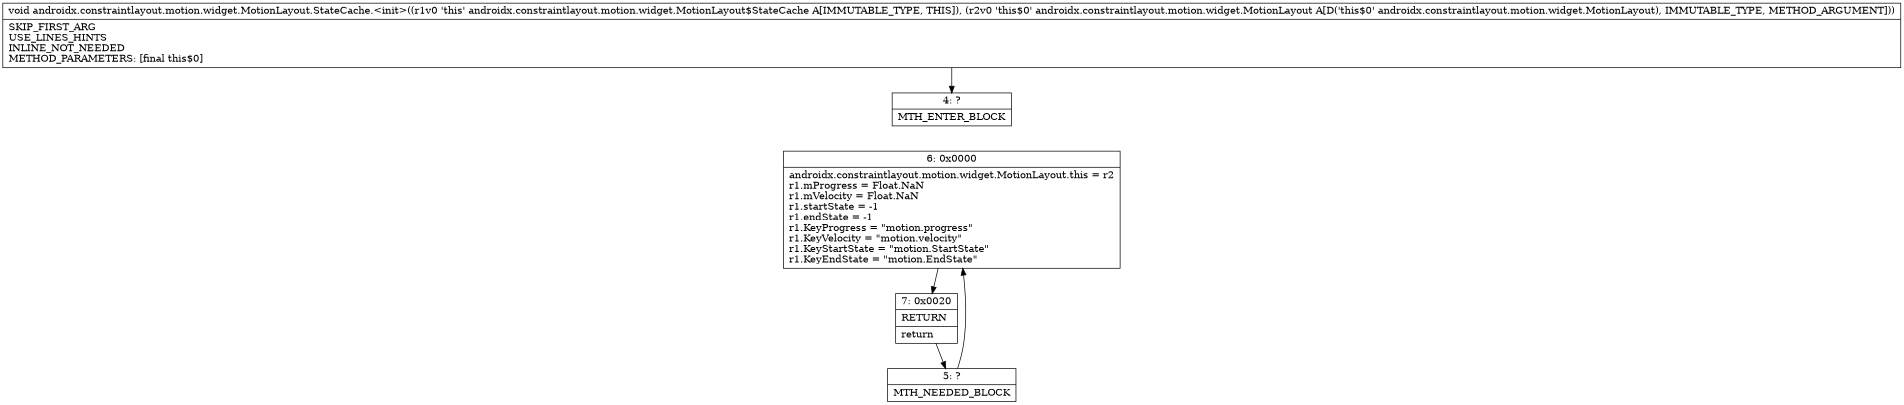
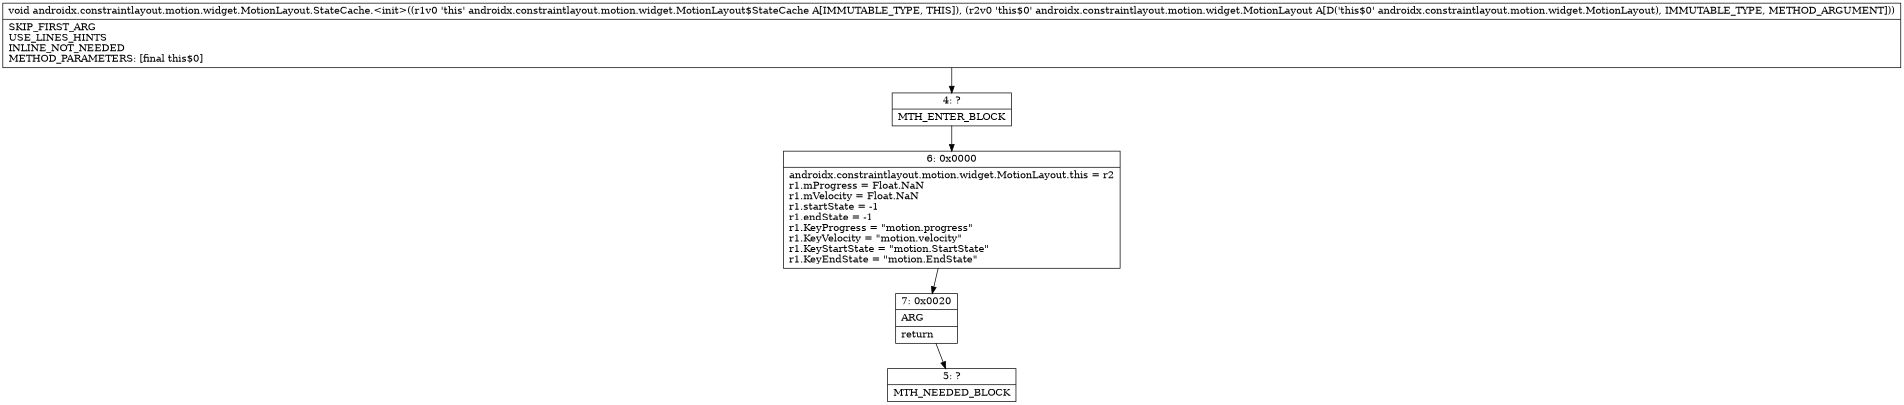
node "7: 0x0020": text "RETURN" -> "ARG"
edge "5: ?" -> "6: 0x0000": now "4: ?" -> "6: 0x0000"
